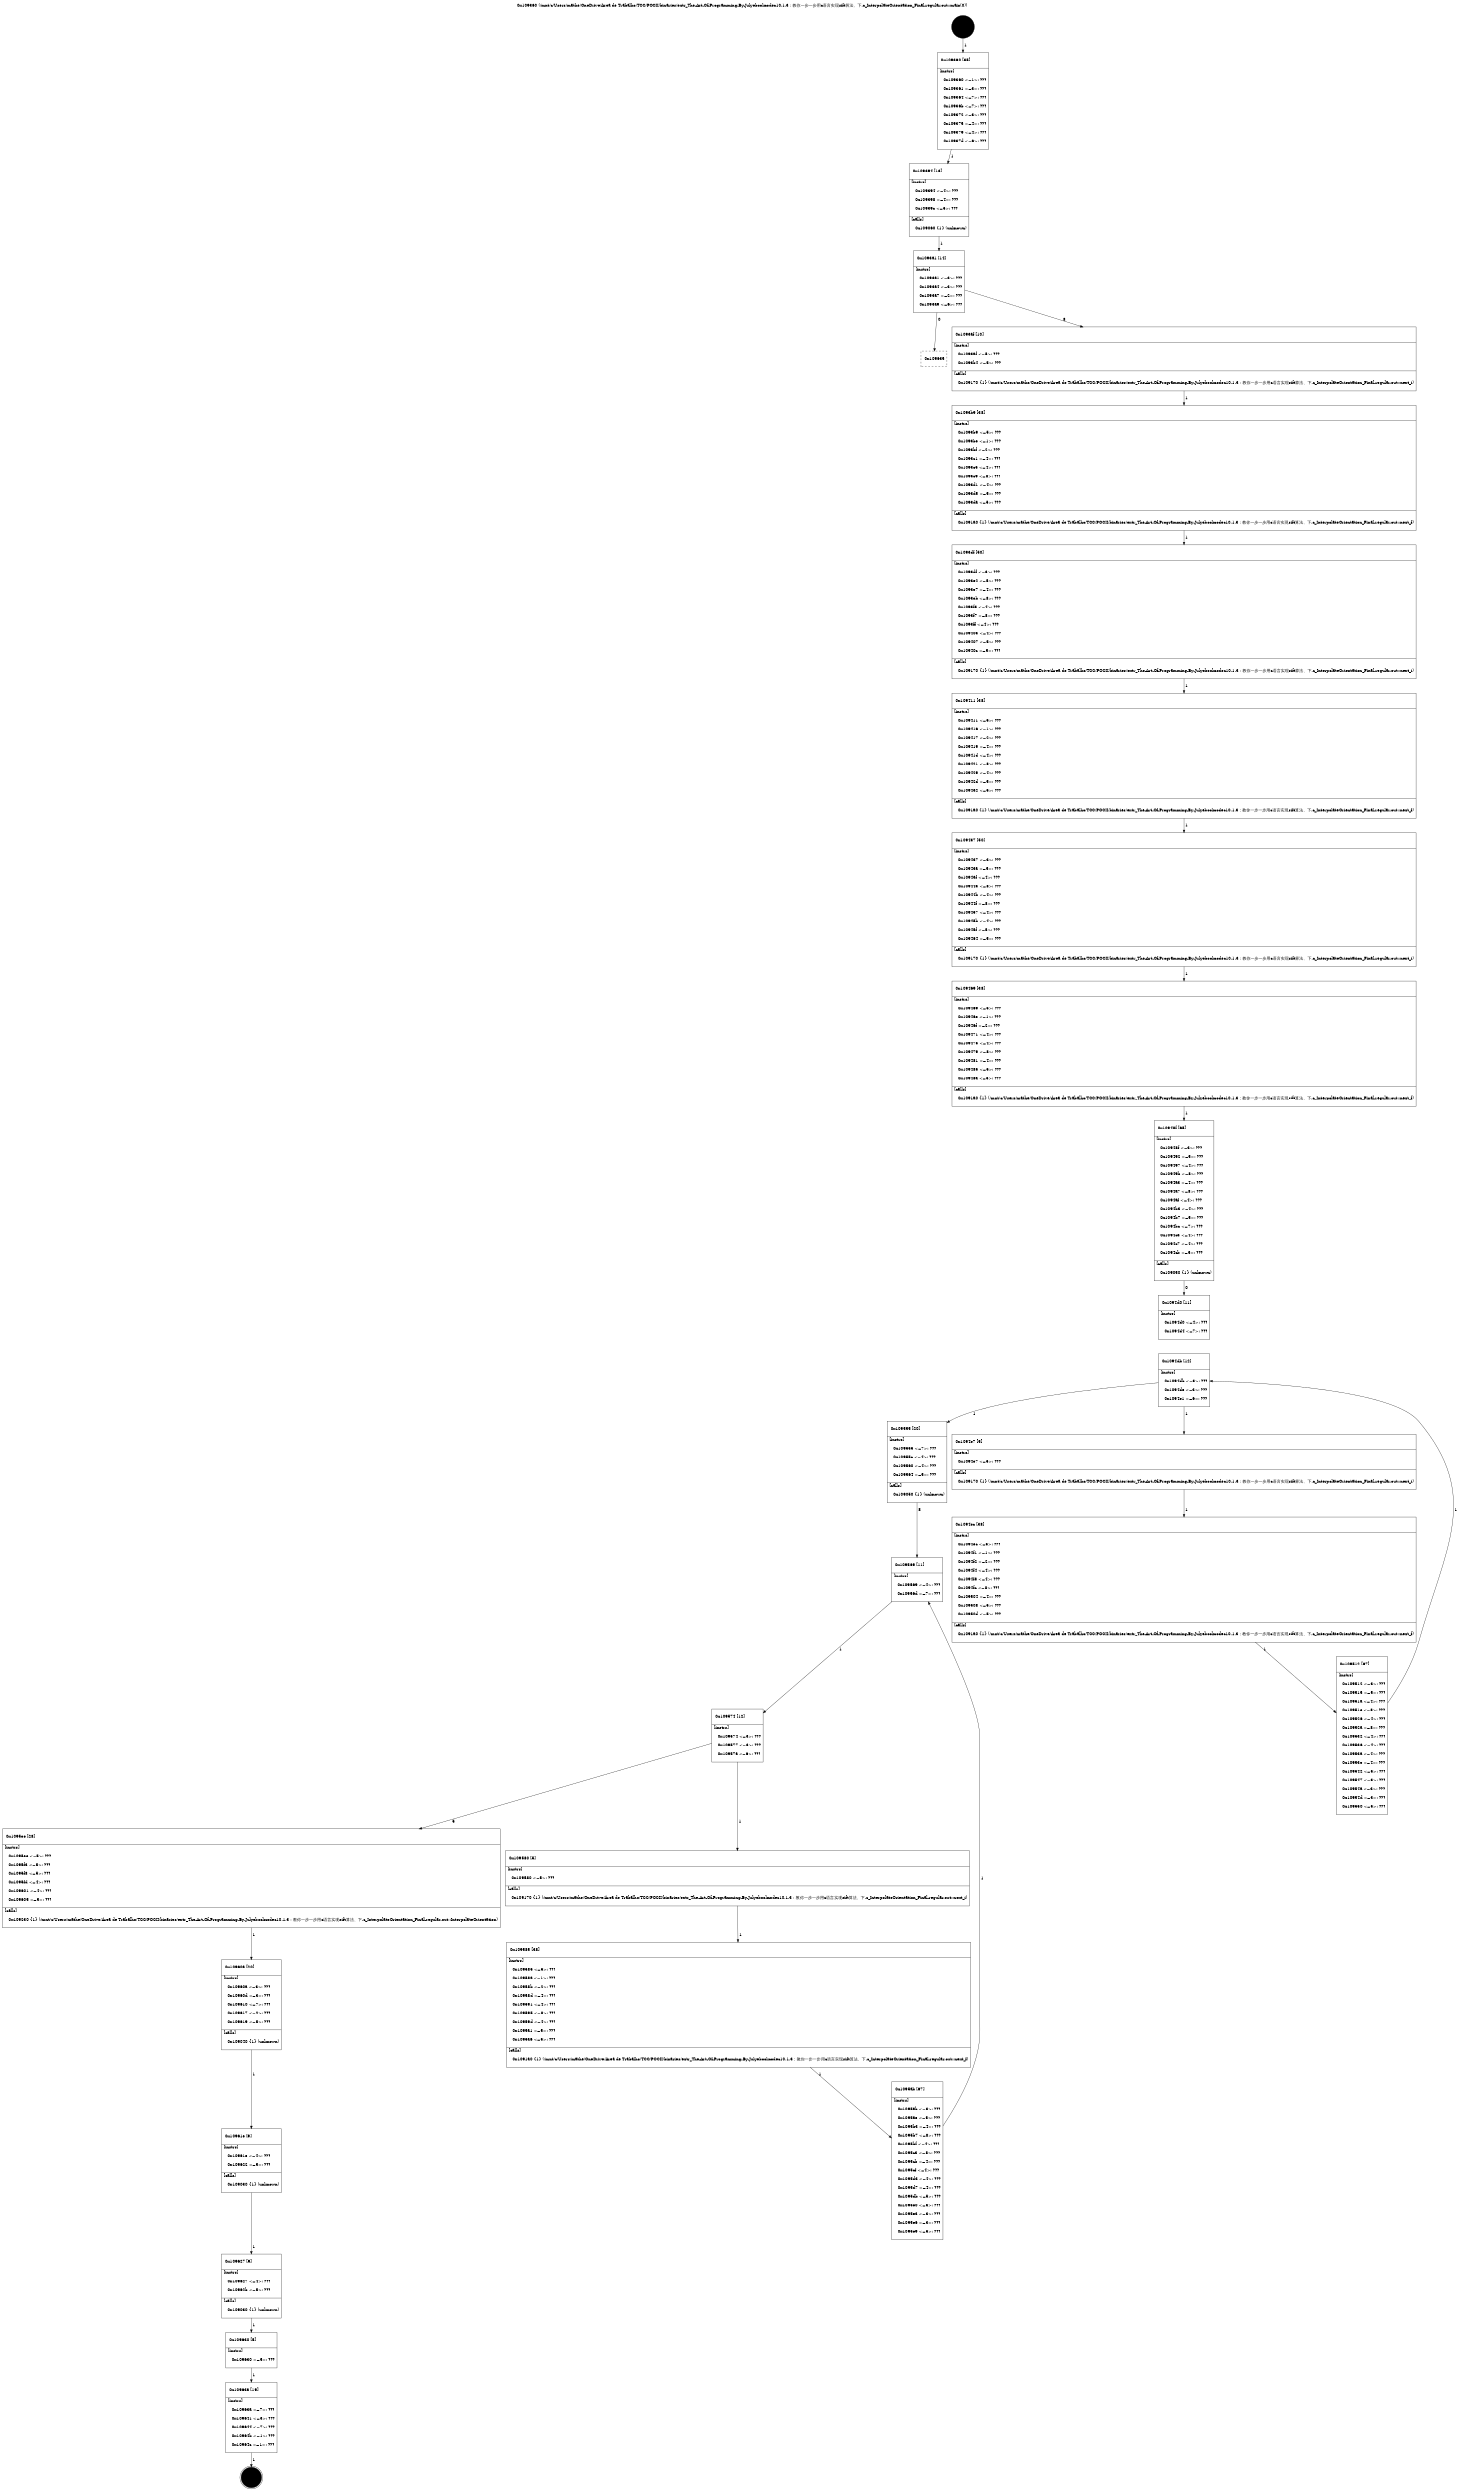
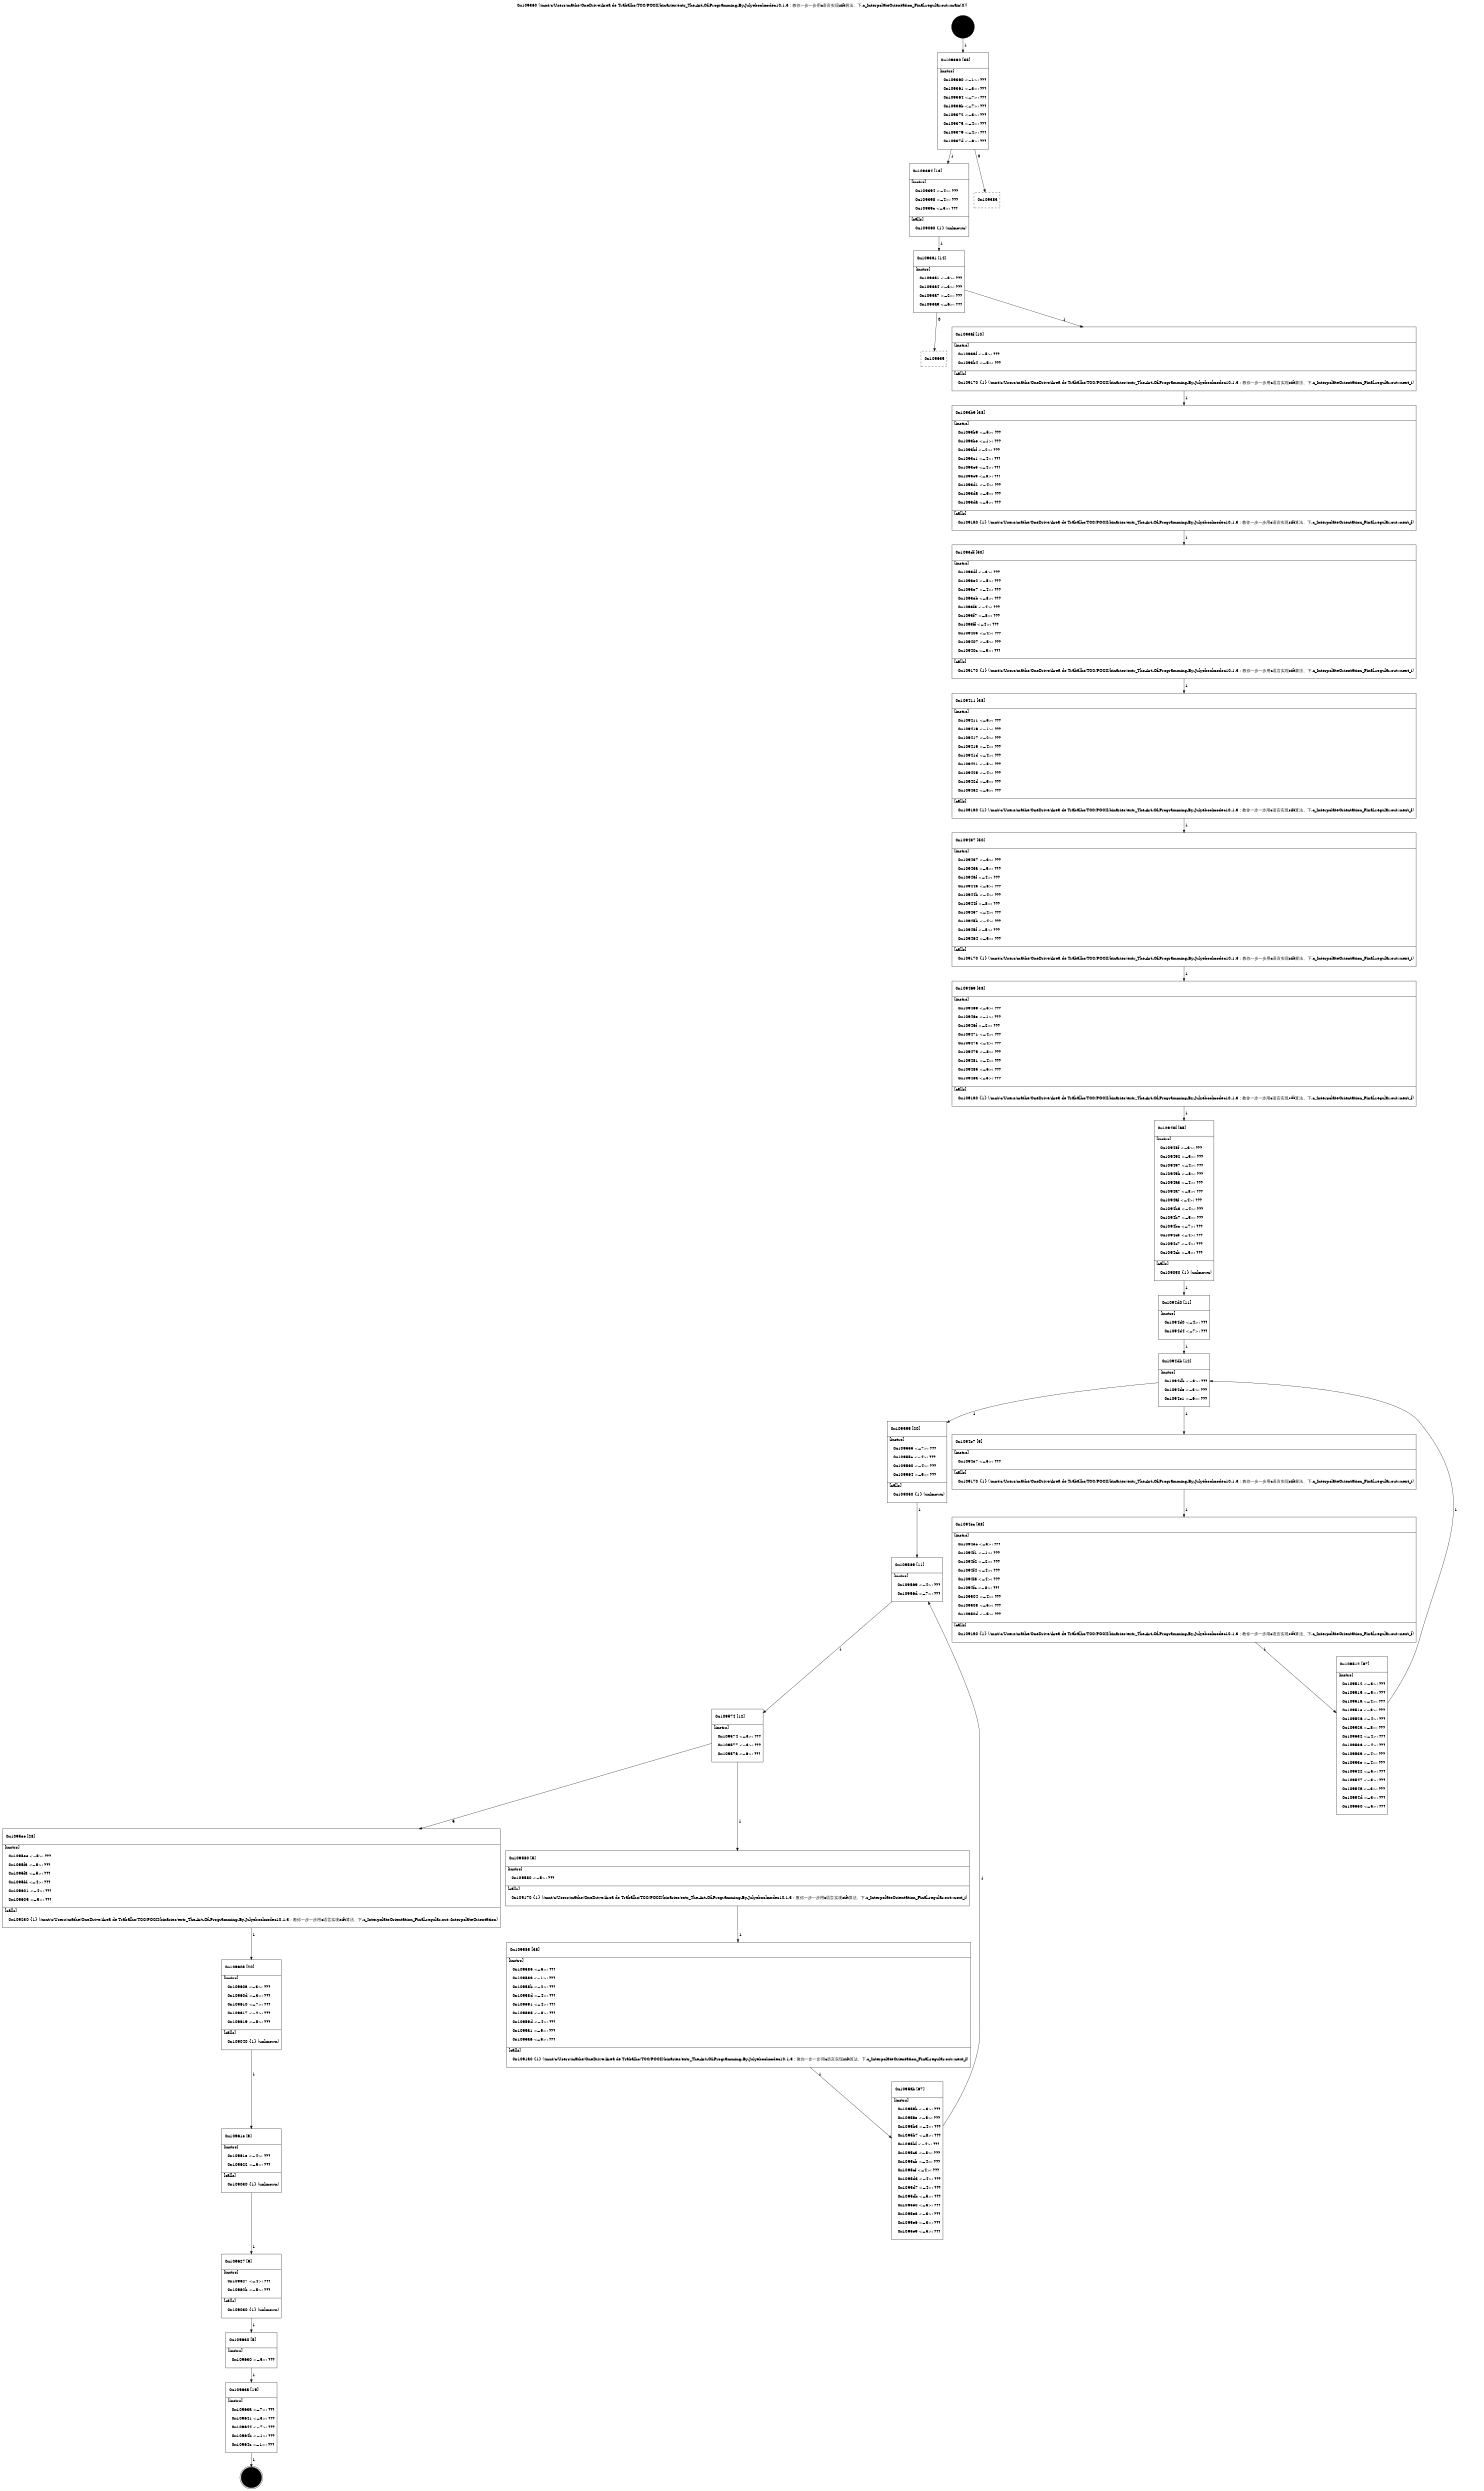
node "0x109383": added
edge "0x1093a1 [14]" -> "0x1093af [10]": label " 8" -> " 1"
edge "0x10948f [65]" -> "0x1094d0 [11]": label " 0" -> " 1"
edge "0x1094d0 [11]" -> "0x1094db [12]": added, label "1"
edge "0x109555 [20]" -> "0x109569 [11]": label " 8" -> " 1"
